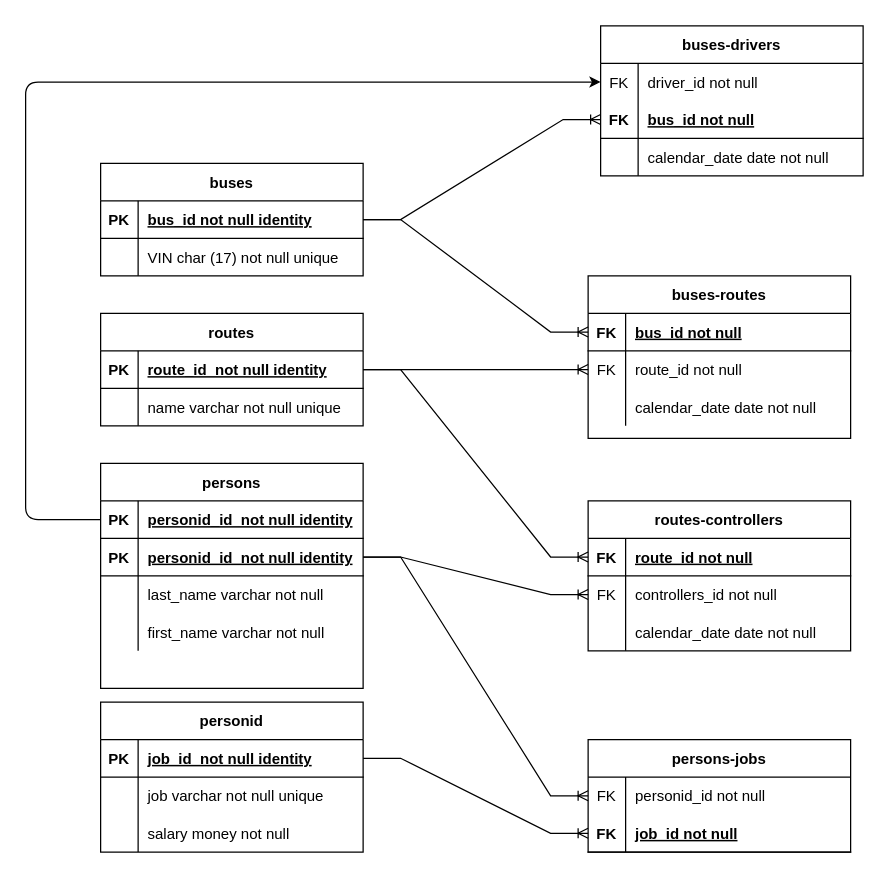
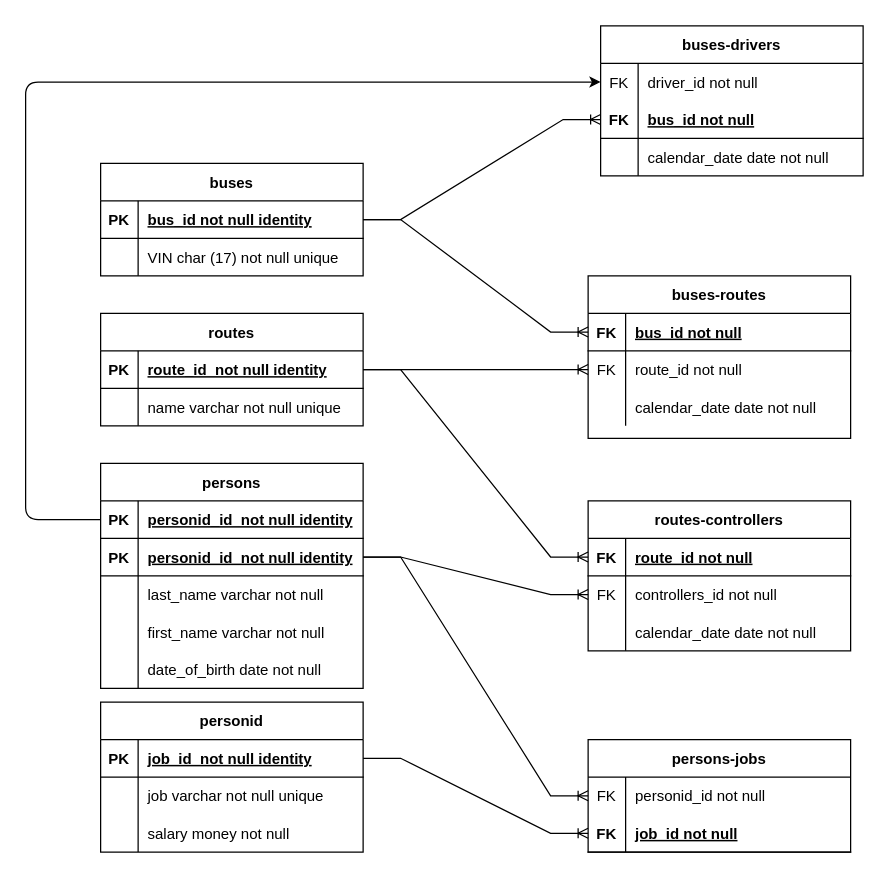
node "date_of_birth date not null": added
